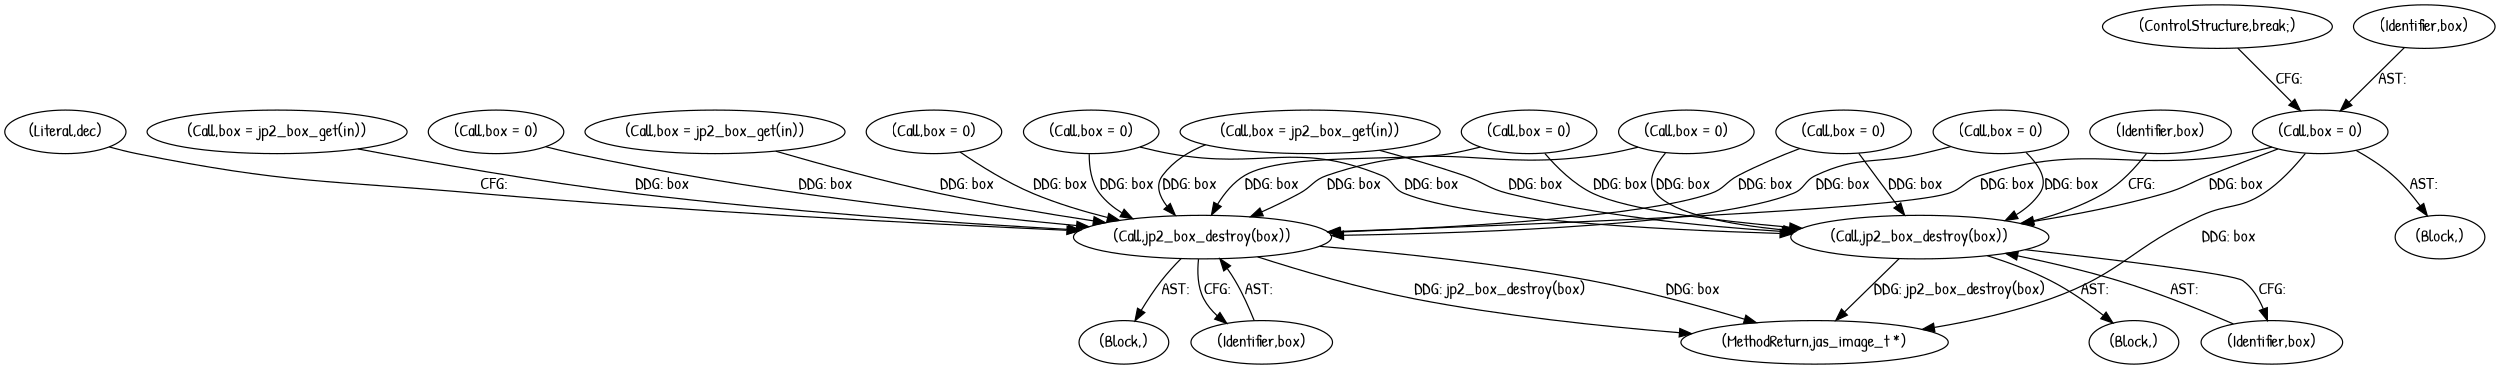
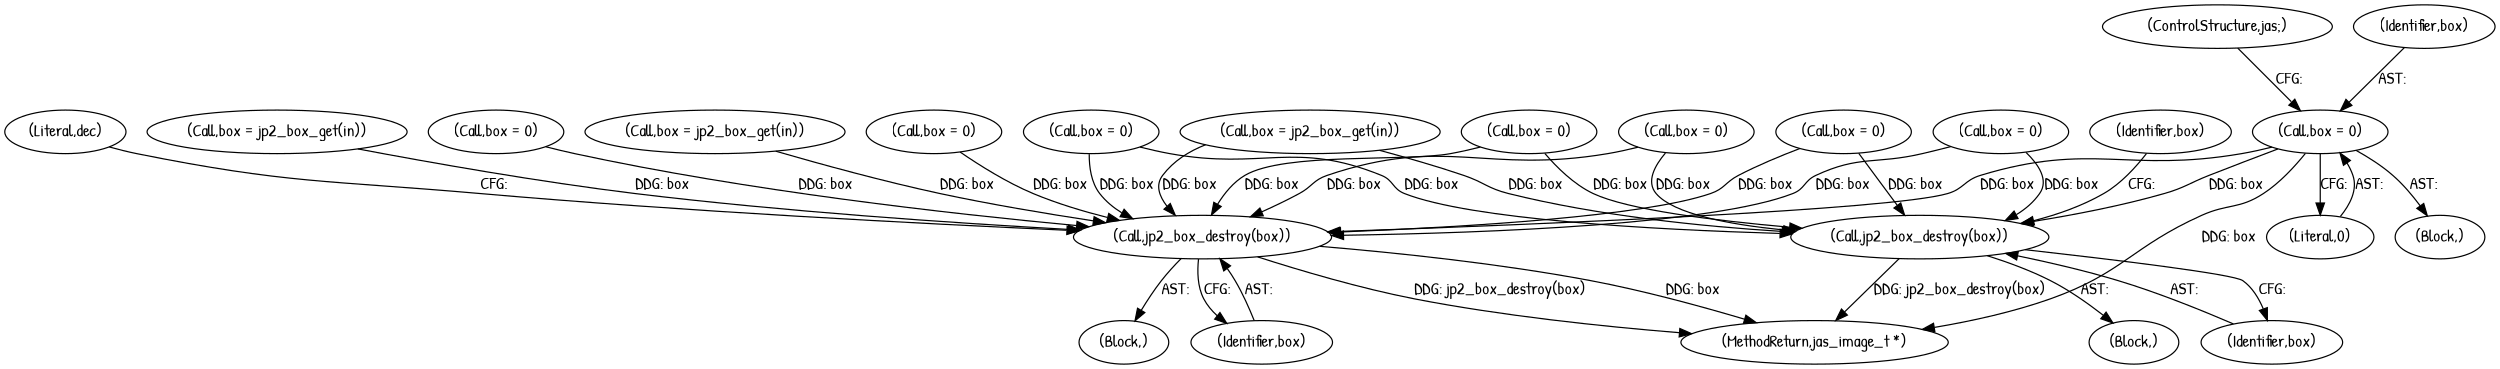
node "(ControlStructure,break;)": label "(ControlStructure,break;)" -> "(ControlStructure,jas;)"
node "(Literal,0)": added
